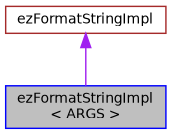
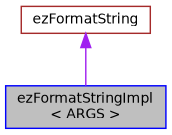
node "ezFormatStringImpl": label "ezFormatStringImpl" -> "ezFormatString"
